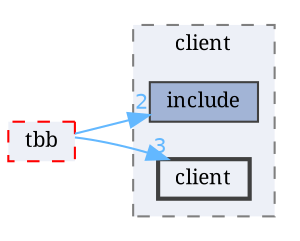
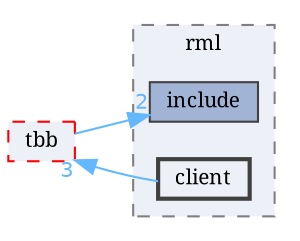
cluster "client": label "client" -> "rml"
edge "tbb" -> "client": reversed
